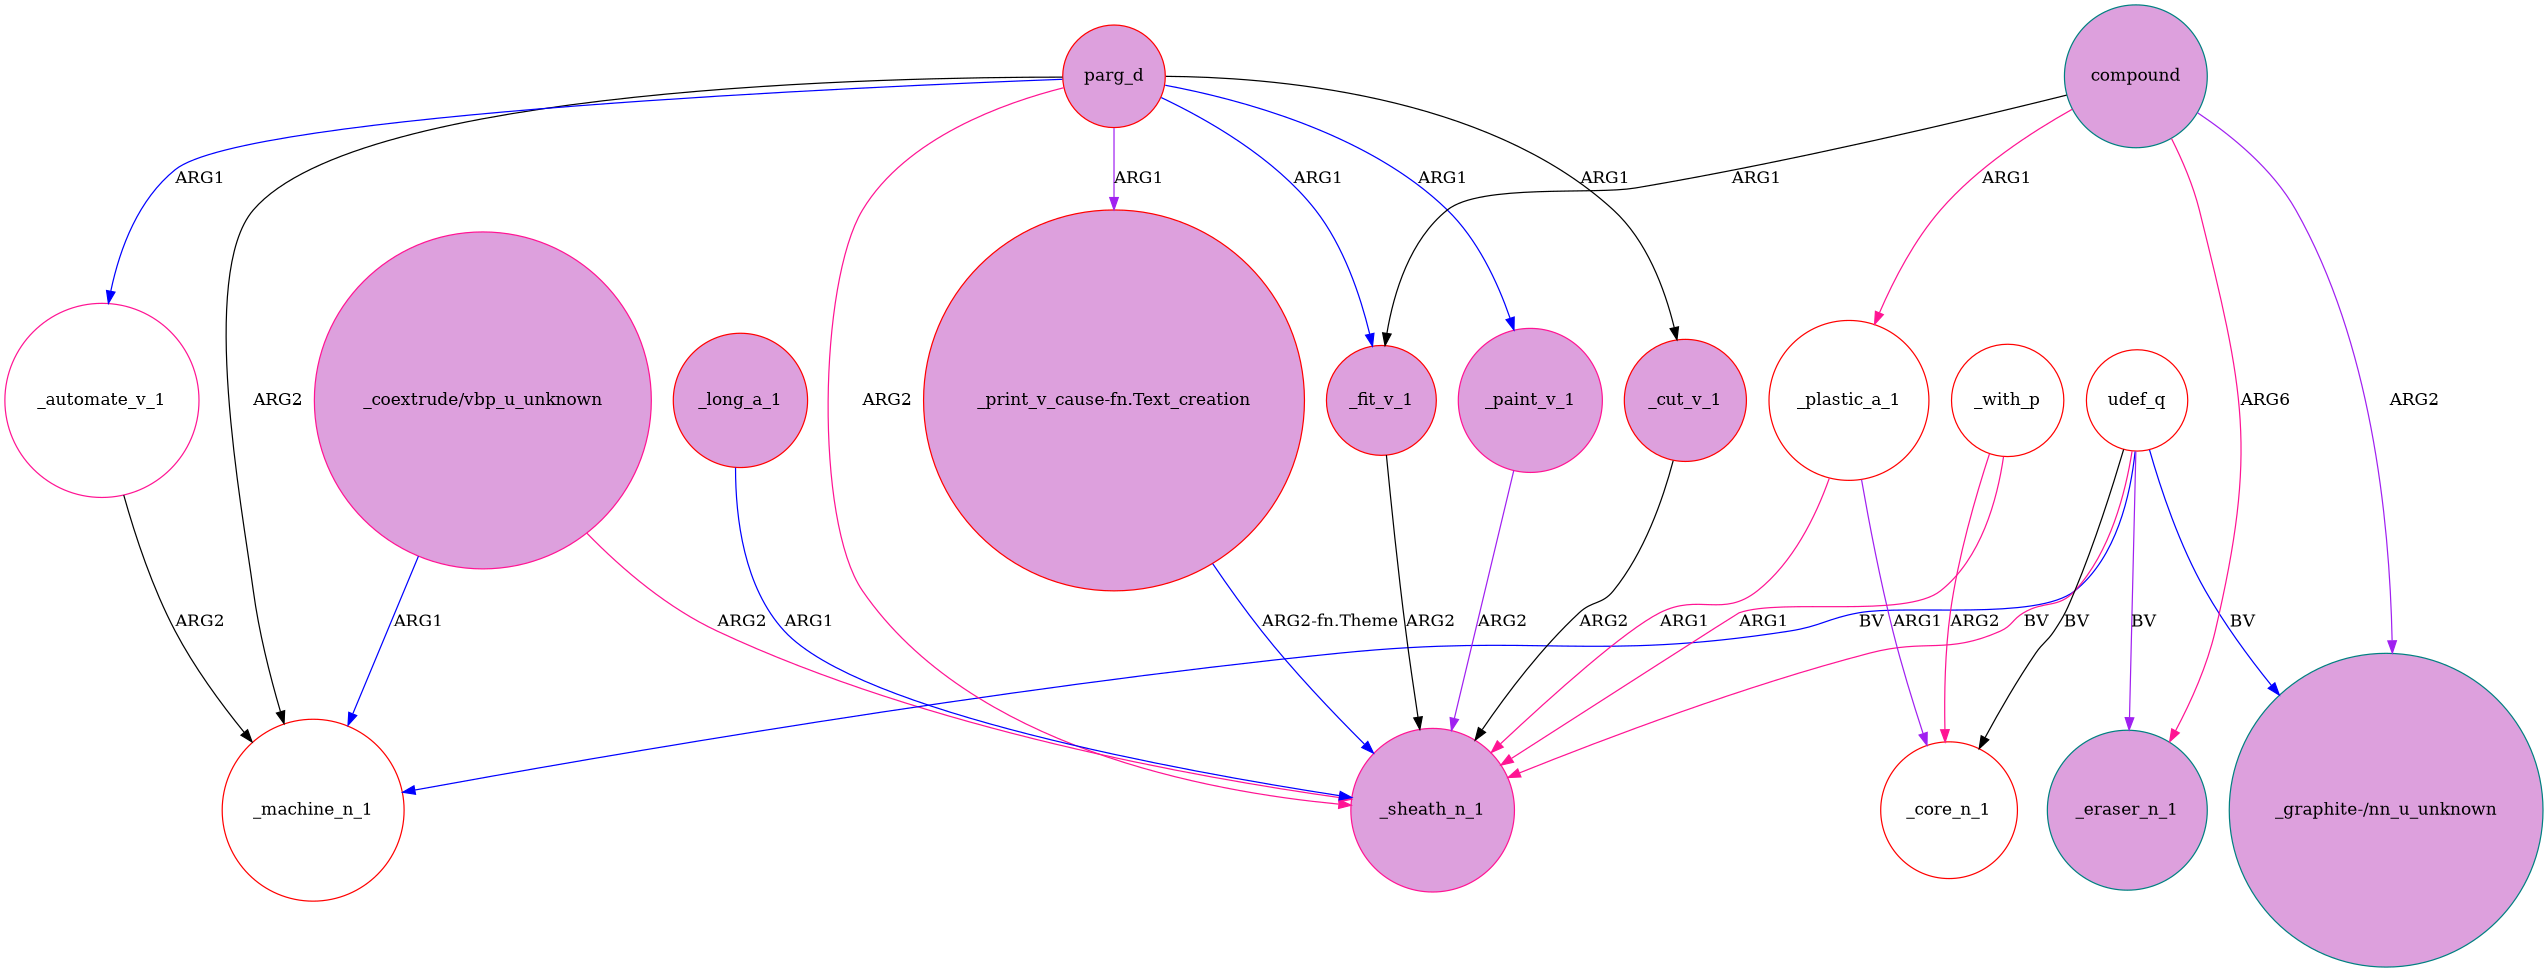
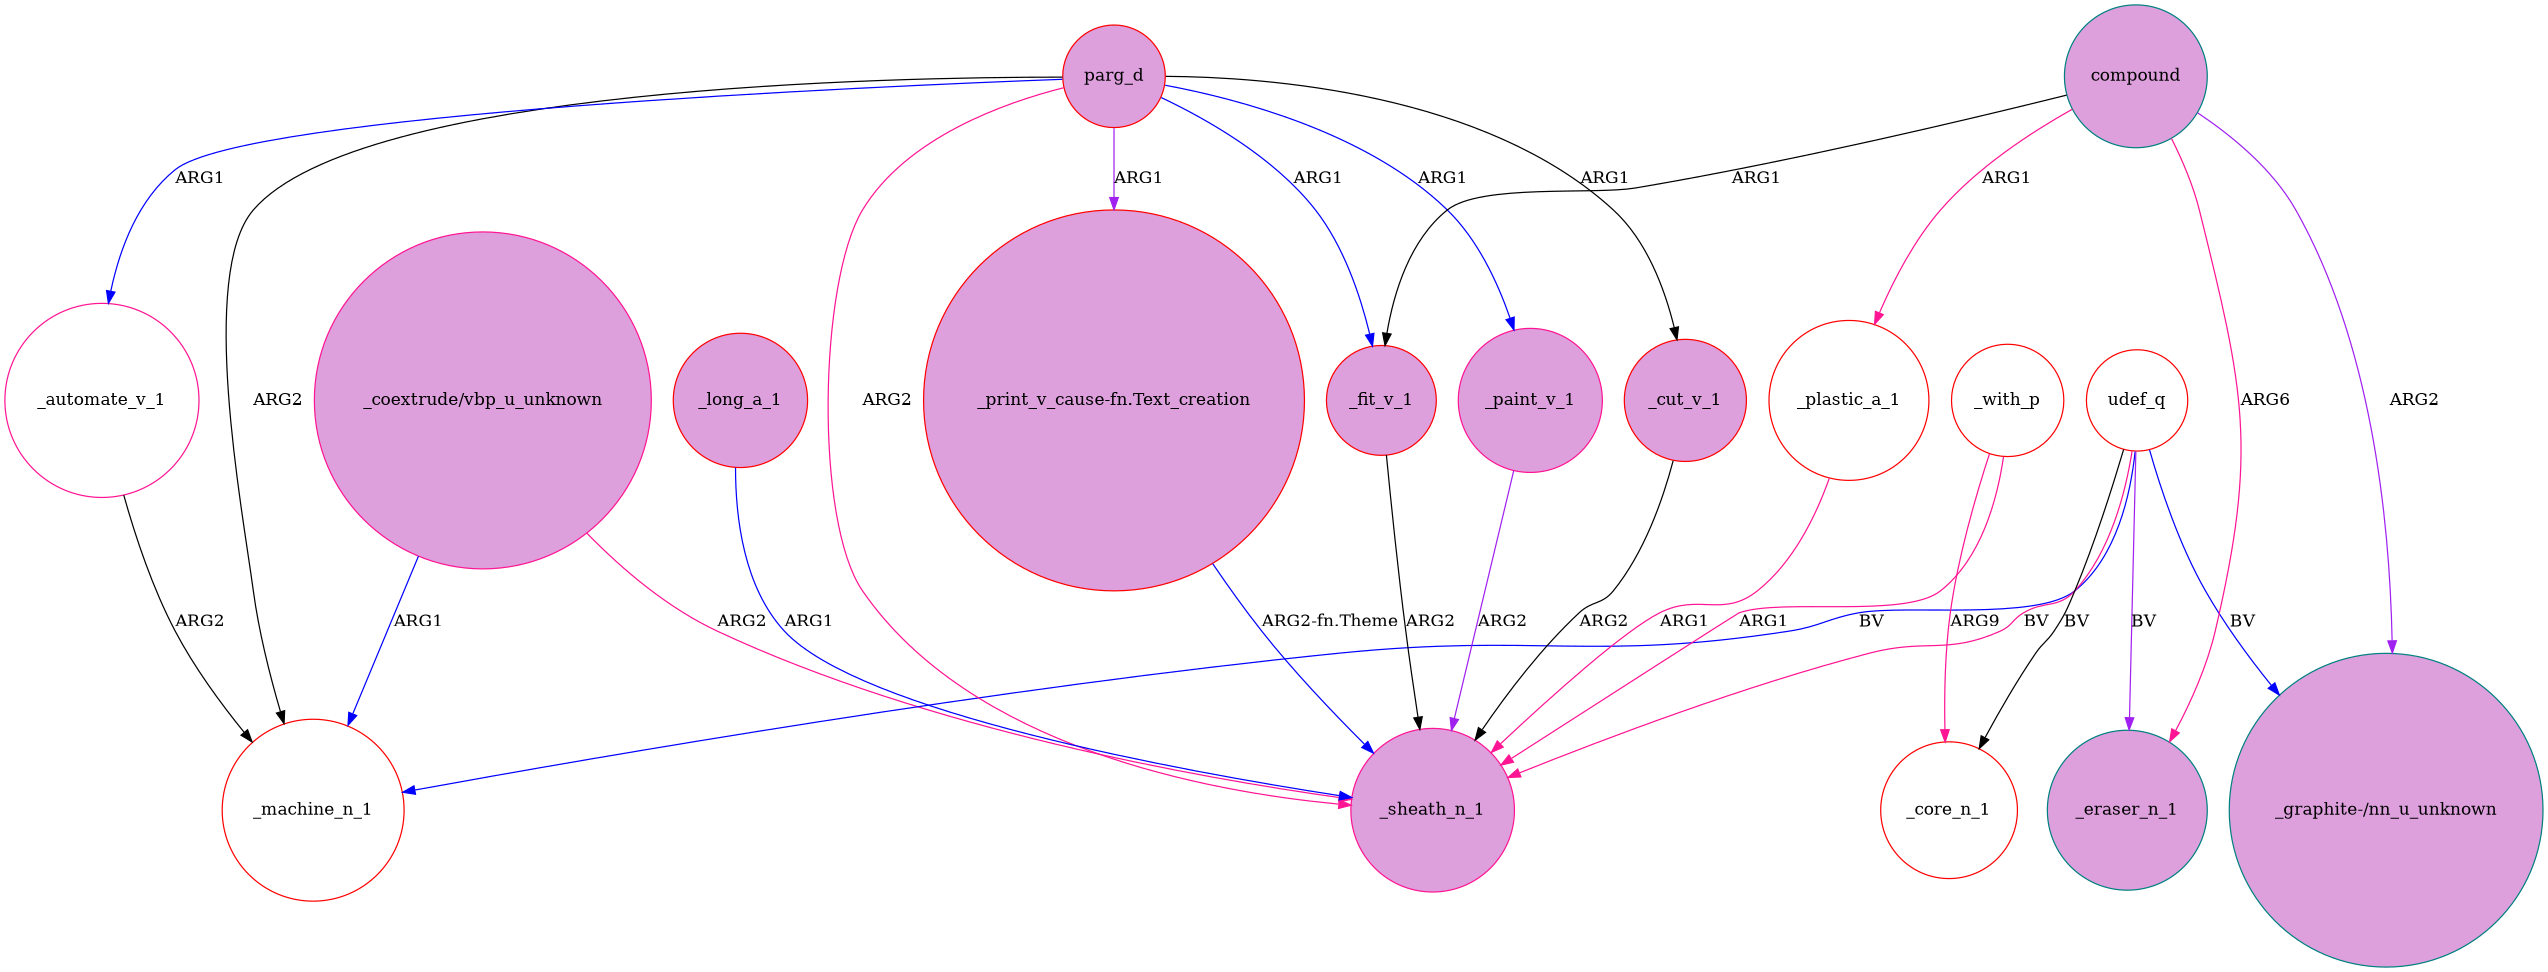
edge "_plastic_a_1" -> "_core_n_1": removed, label "ARG1"
edge "_with_p" -> "_core_n_1": label "ARG2" -> "ARG9"
